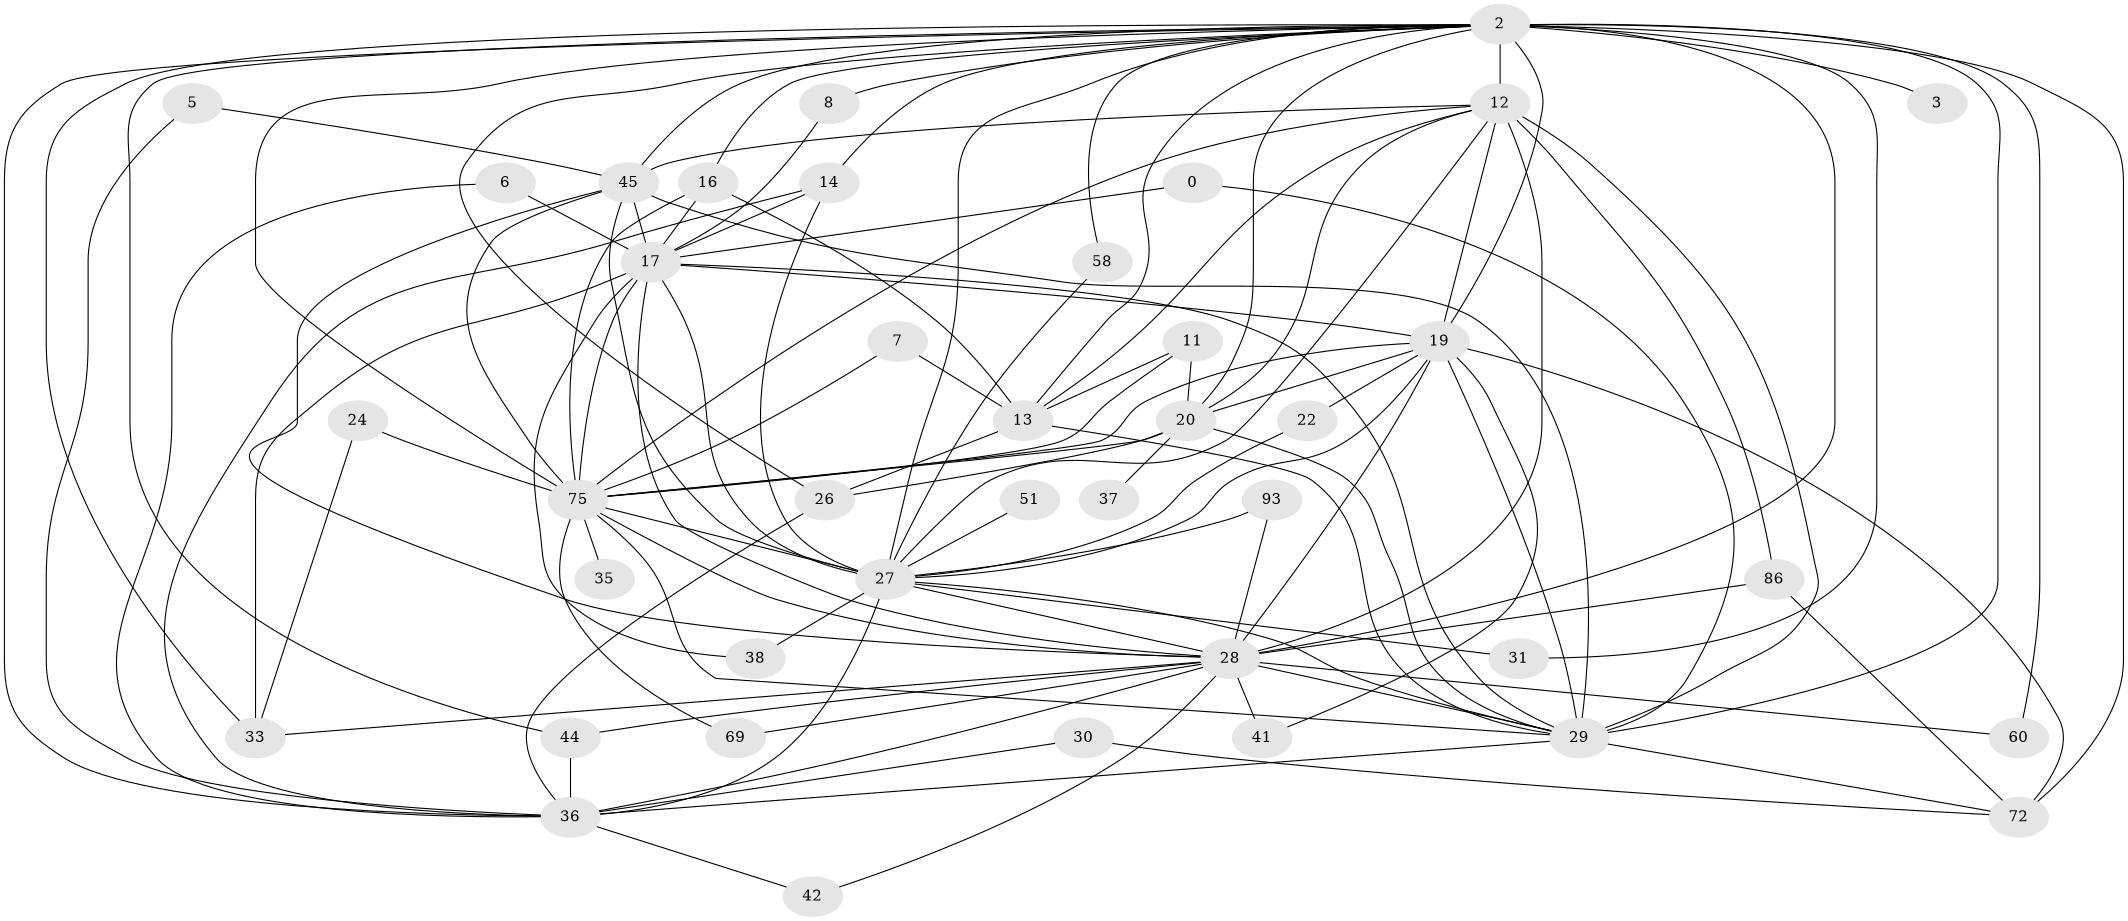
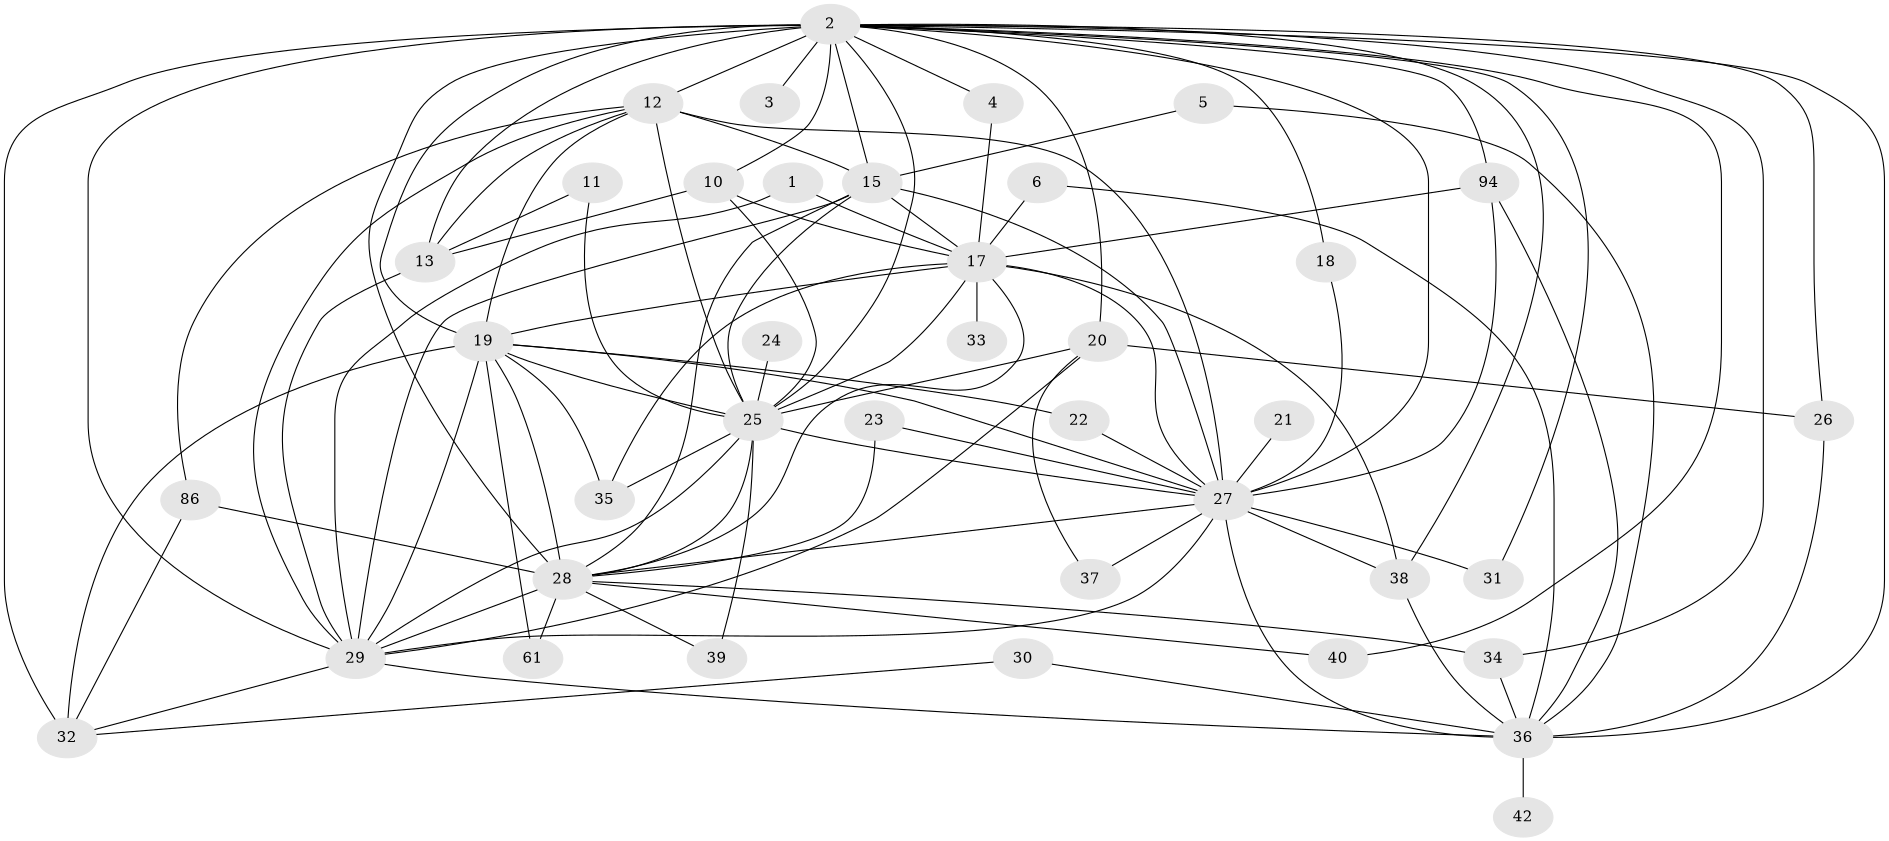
edge "2" -- "33": now "2" -- "38"
node "8": label "8" -> "4"
node "45": label "45" -> "15"
node "16": label "16" -> "10"
node "14": label "14" -> "94"
node "0": label "0" -> "1"
edge "12" -- "20": removed
node "58": label "58" -> "18"
edge "17" -- "29": now "17" -- "35"
node "7": removed
edge "11" -- "20": removed
edge "19" -- "20": now "19" -- "35"
edge "13" -- "26": removed
edge "12" -- "28": removed
node "75": label "75" -> "25"
node "51": label "51" -> "21"
node "93": label "93" -> "23"
edge "27" -- "37": added
edge "24" -- "33": removed
edge "28" -- "33": removed
node "44": label "44" -> "34"
node "69": label "69" -> "39"
node "41": label "41" -> "61"
node "60": label "60" -> "40"
edge "28" -- "36": now "38" -- "36"
edge "28" -- "42": removed
node "72": label "72" -> "32"
